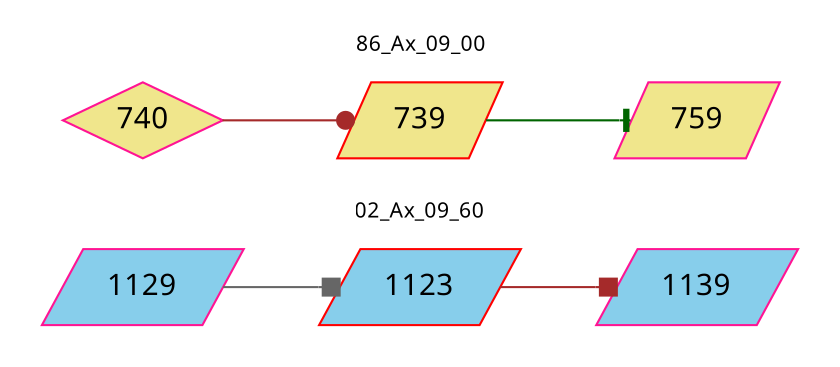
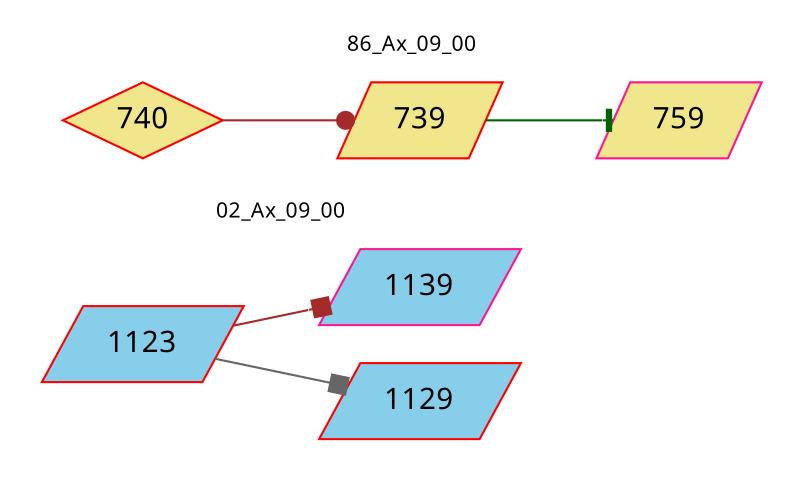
node "740": color deeppink -> red
cluster "02_Ax_09_60": label "02_Ax_09_60" -> "02_Ax_09_00"
node "1129": color deeppink -> red
edge "1129" -> "1123": reversed
